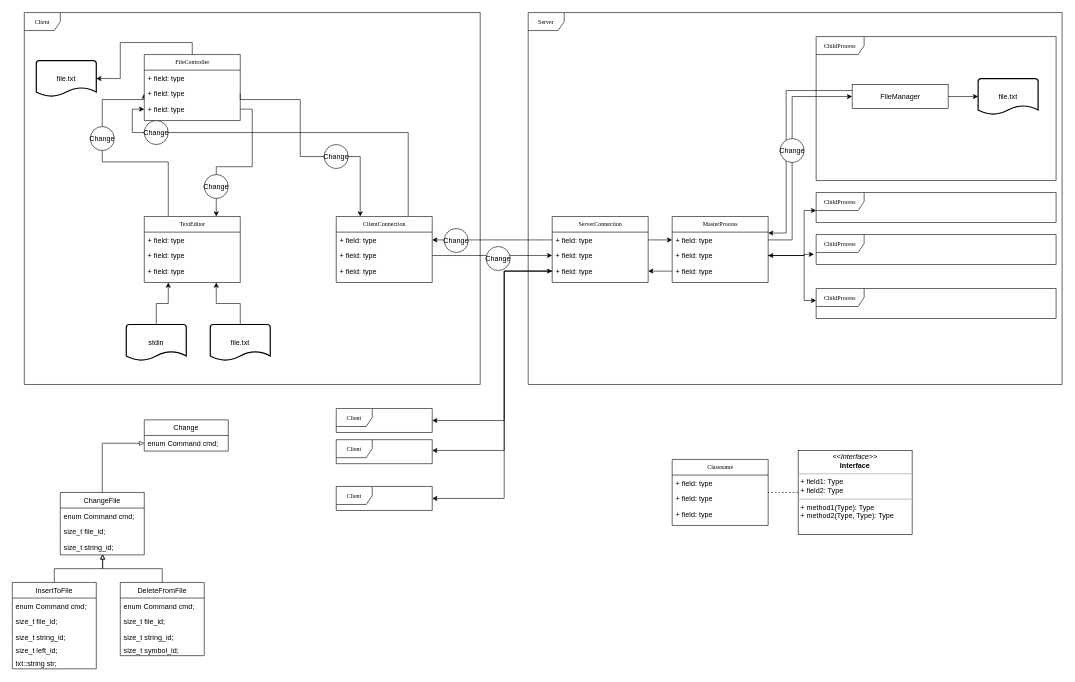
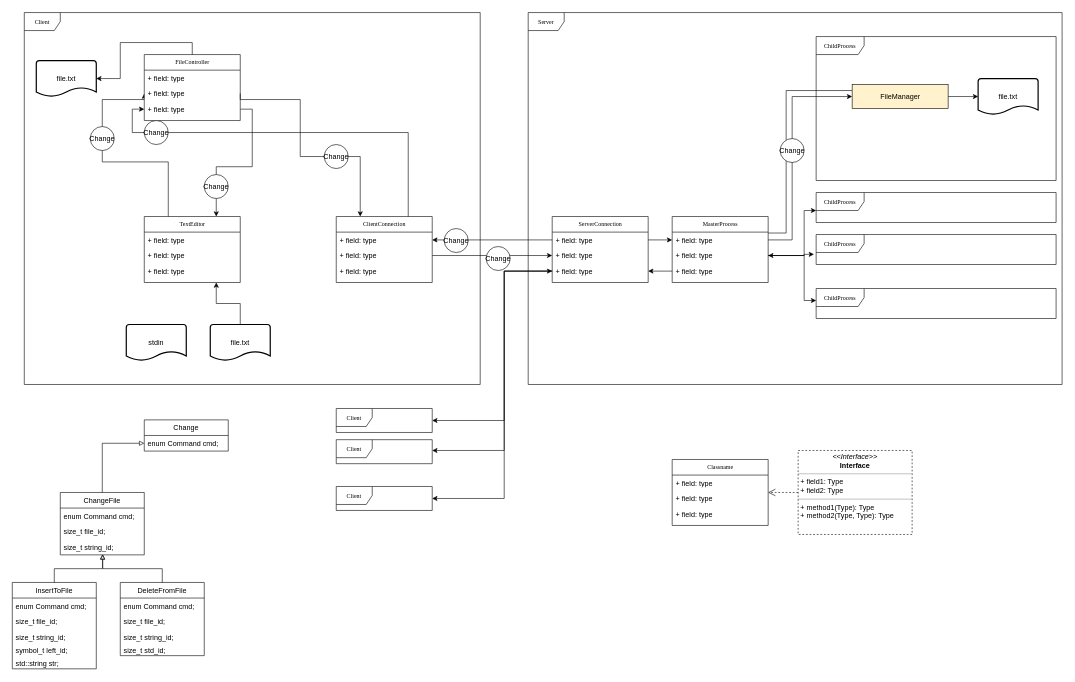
node "FileManager": fillcolor #ffffff -> #fff2cc
edge "FileManager" -> "MasterProcess": arrowhead classic -> none
edge "stdin" -> "TextEditor": removed
edge "Classname" -- "<<Interface>> Interface + field1: Type + field2: Type + method1(Type): Type + method2(Type, Type): Type": arrowhead none -> open
node "<<Interface>> Interface + field1: Type + field2: Type + method1(Type): Type + method2(Type, Type): Type": style solid -> dashed
node "size_t left_id;": label "size_t left_id;" -> "symbol_t left_id;"
node "size_t symbol_id;": label "size_t symbol_id;" -> "size_t std_id;"
node "txt::string str;": label "txt::string str;" -> "std::string str;"
